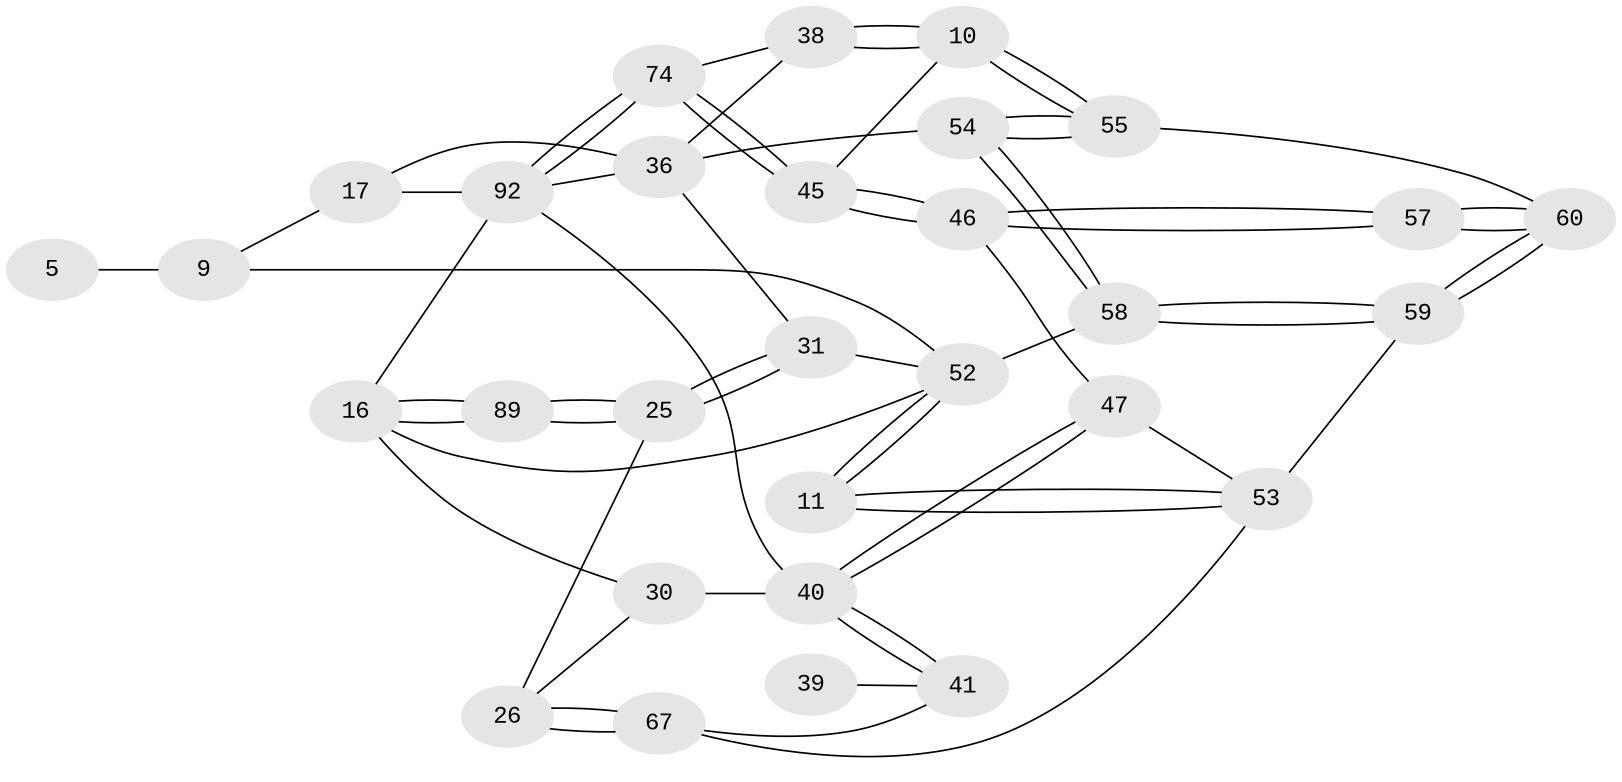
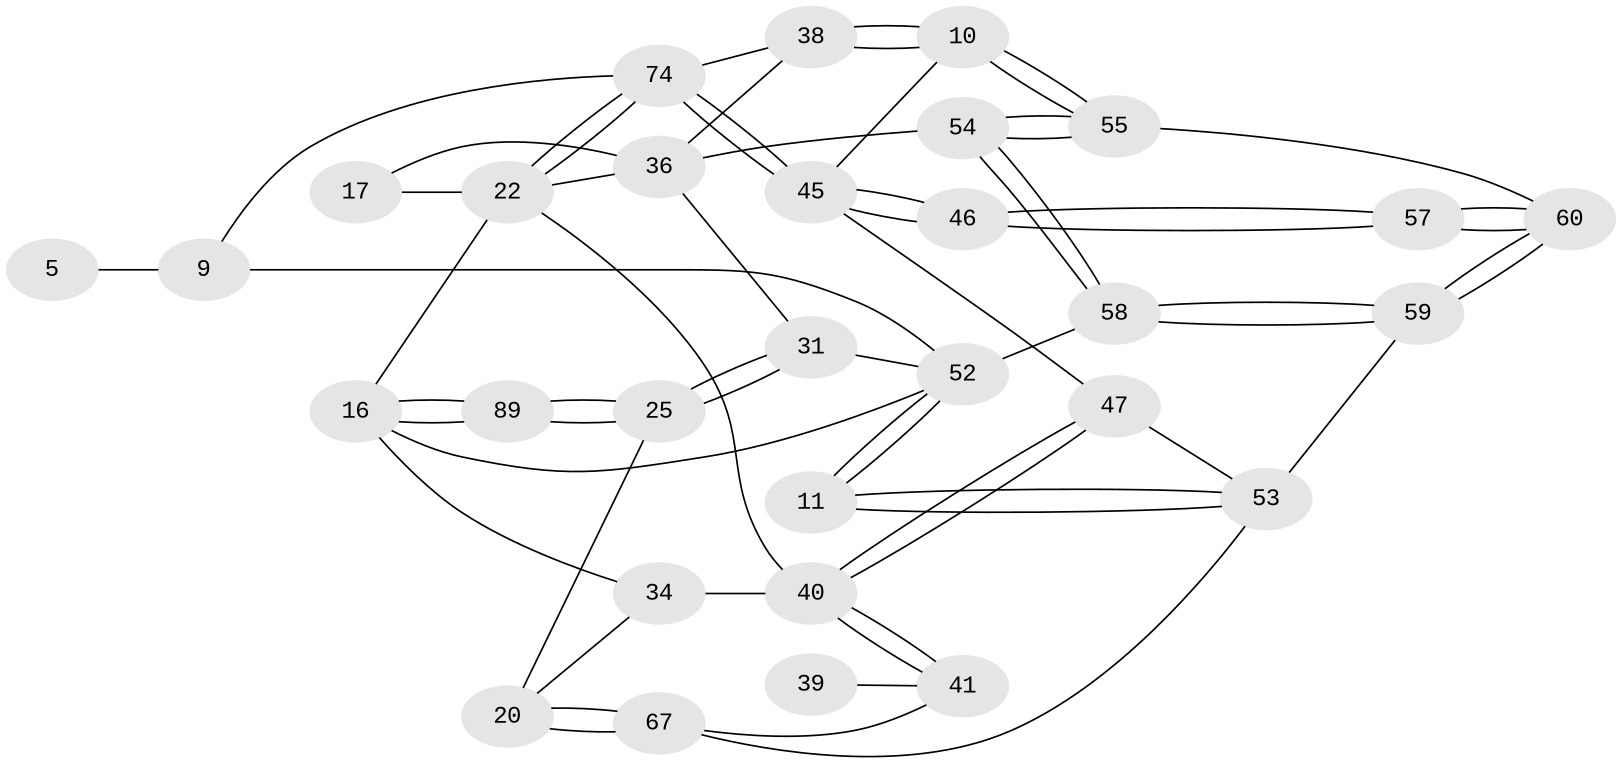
node "92": label "92" -> "22"
edge "17" -- "9": now "74" -- "9"
edge "46" -- "47": now "45" -- "47"
node "30": label "30" -> "34"
node "26": label "26" -> "20"
